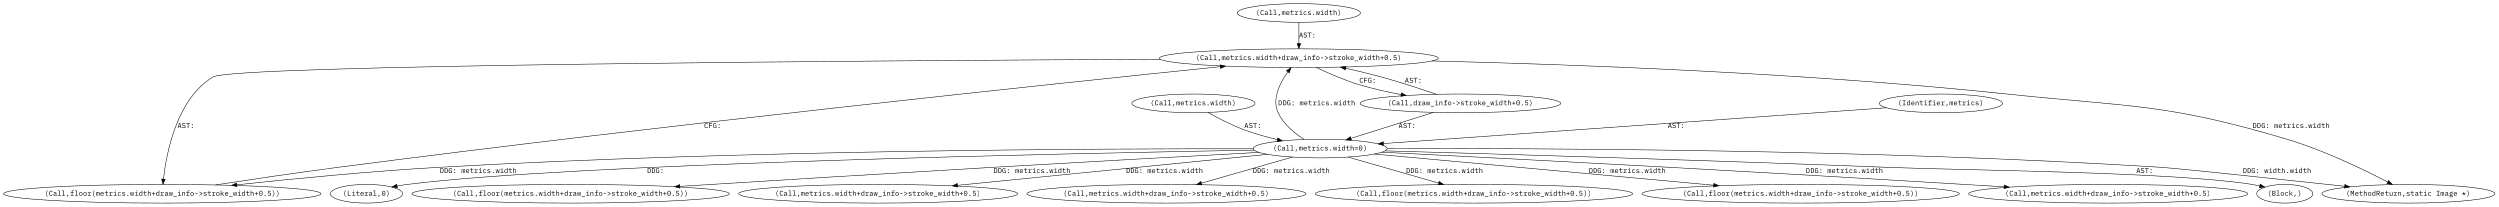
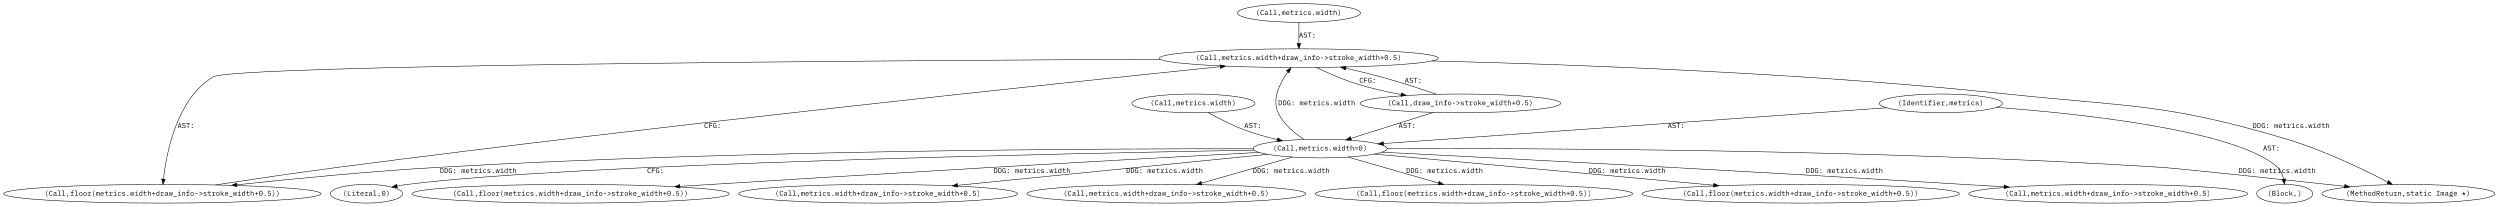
edge "(Call,metrics.width=0)" -> "(Block,)": now "(Identifier,metrics)" -> "(Block,)"
edge "(Call,metrics.width=0)" -> "(Literal,0)": label "DDG: " -> "CFG: "
edge "(Call,metrics.width=0)" -> "(MethodReturn,static Image *)": label "DDG: width.width" -> "DDG: metrics.width"
